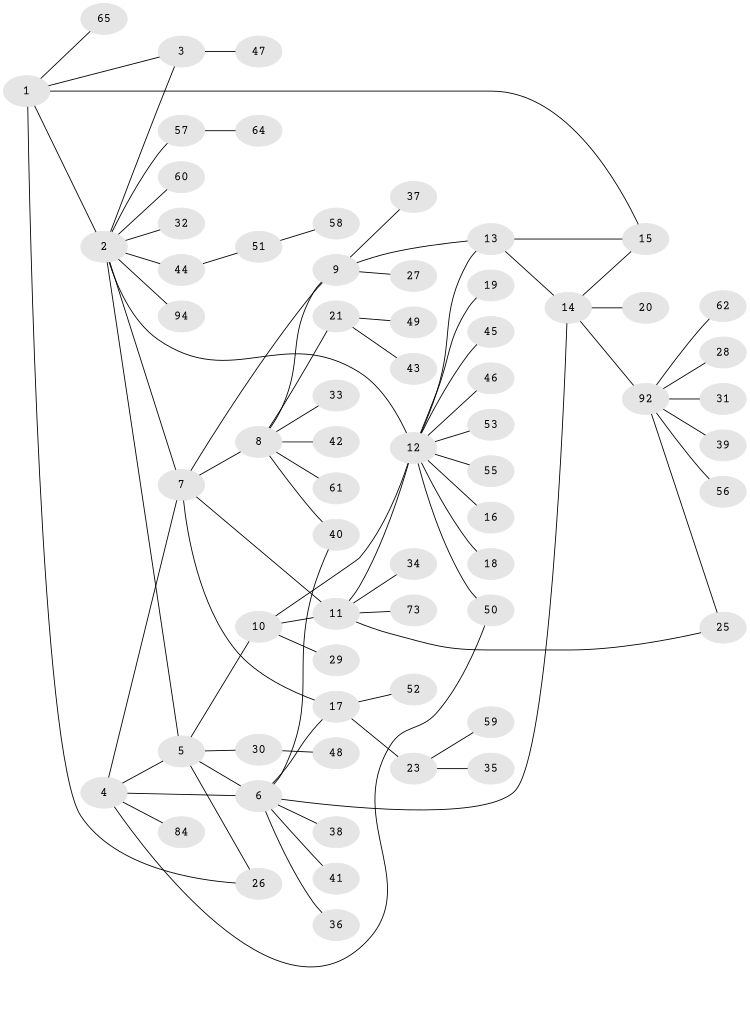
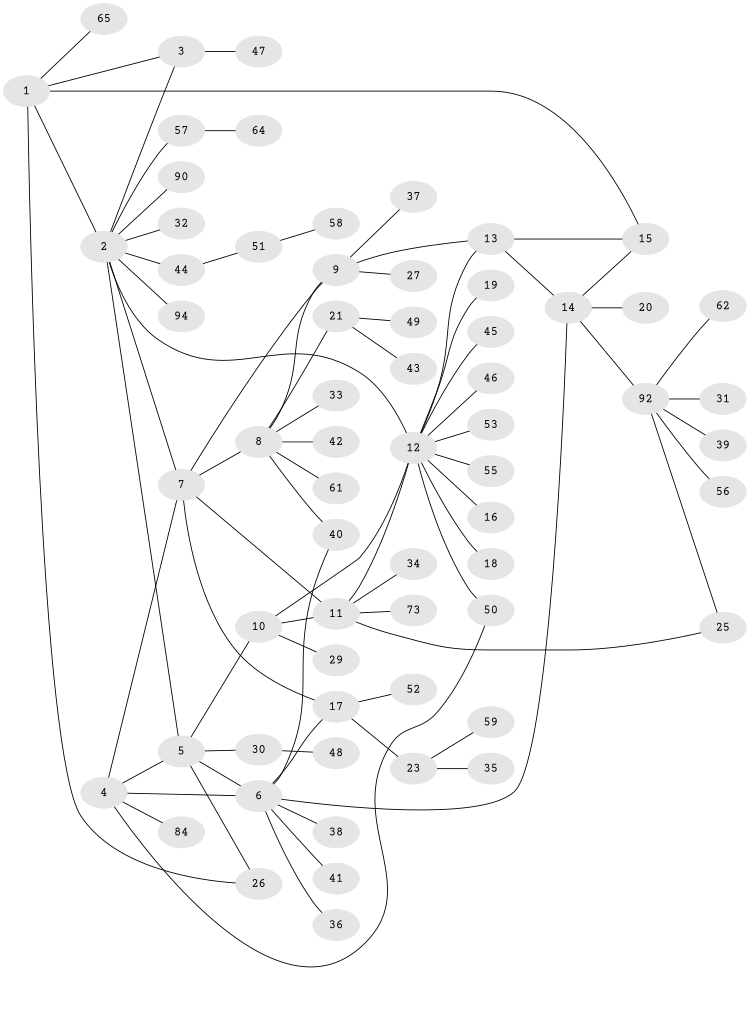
node "60": label "60" -> "90"
node "28": removed
